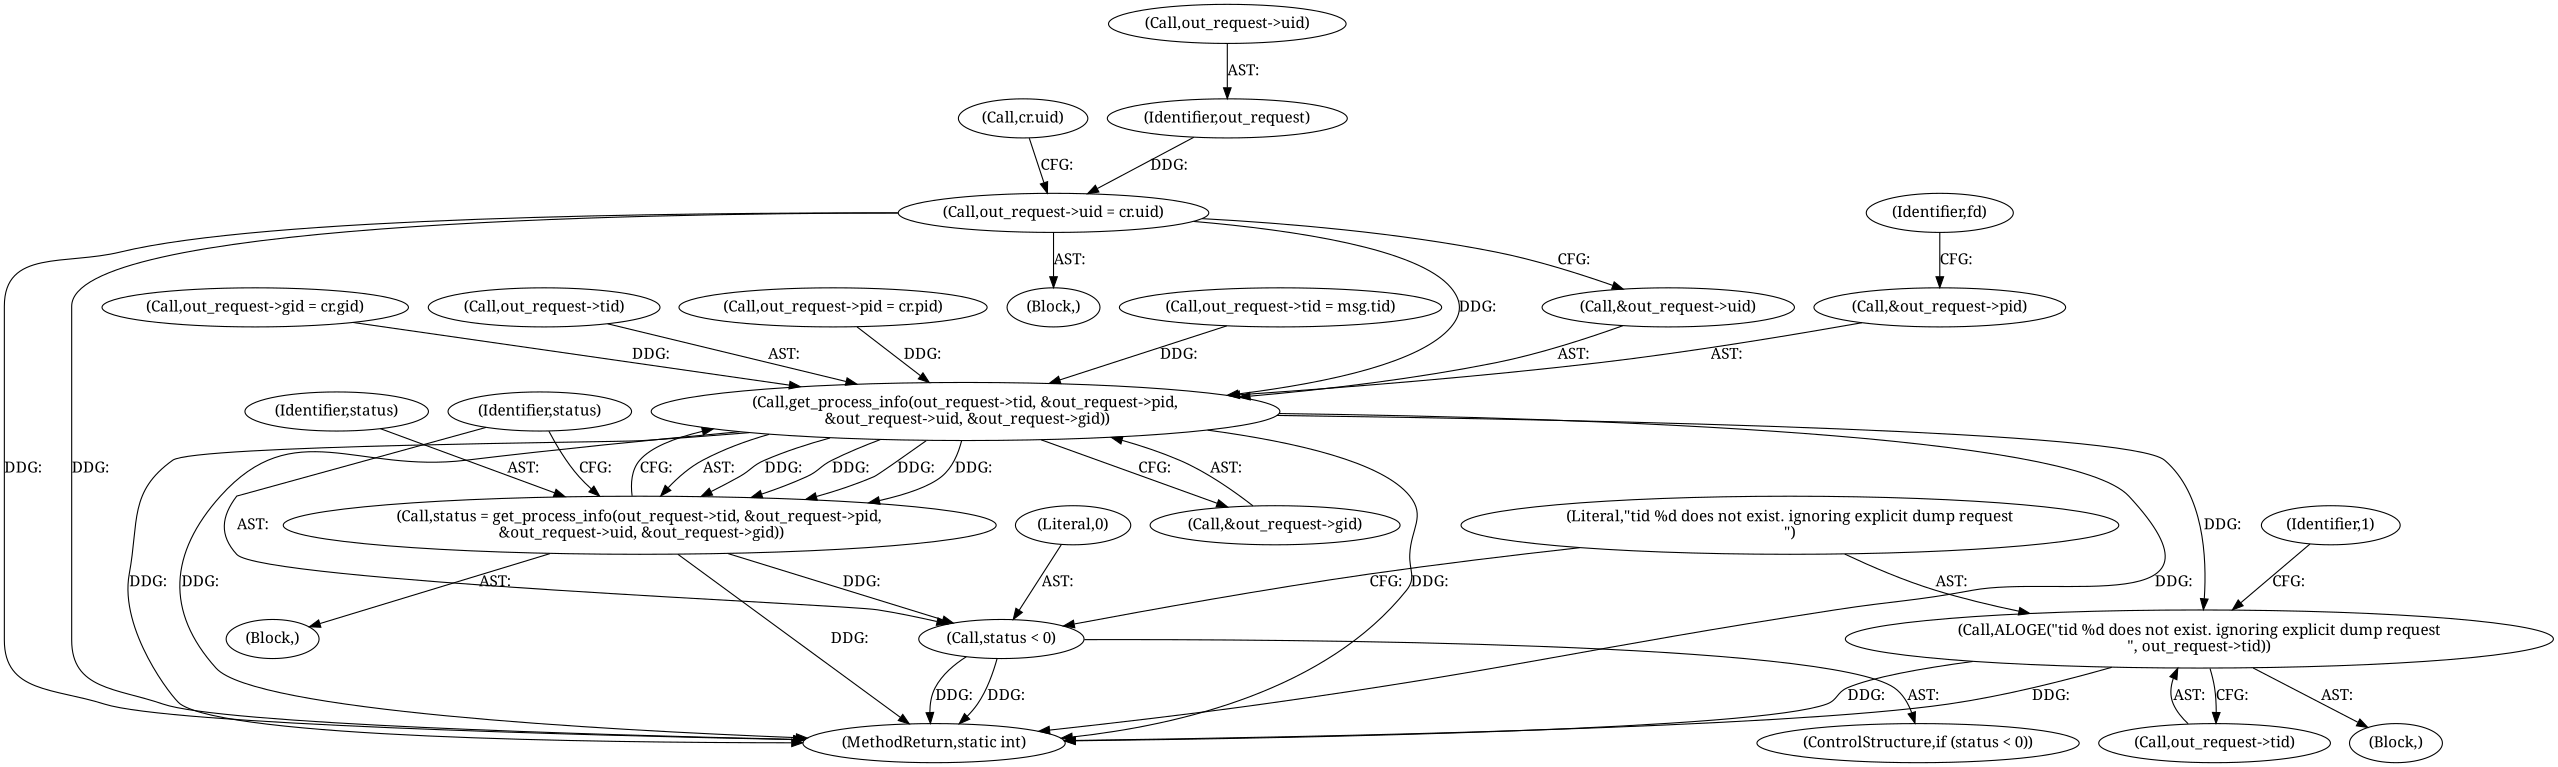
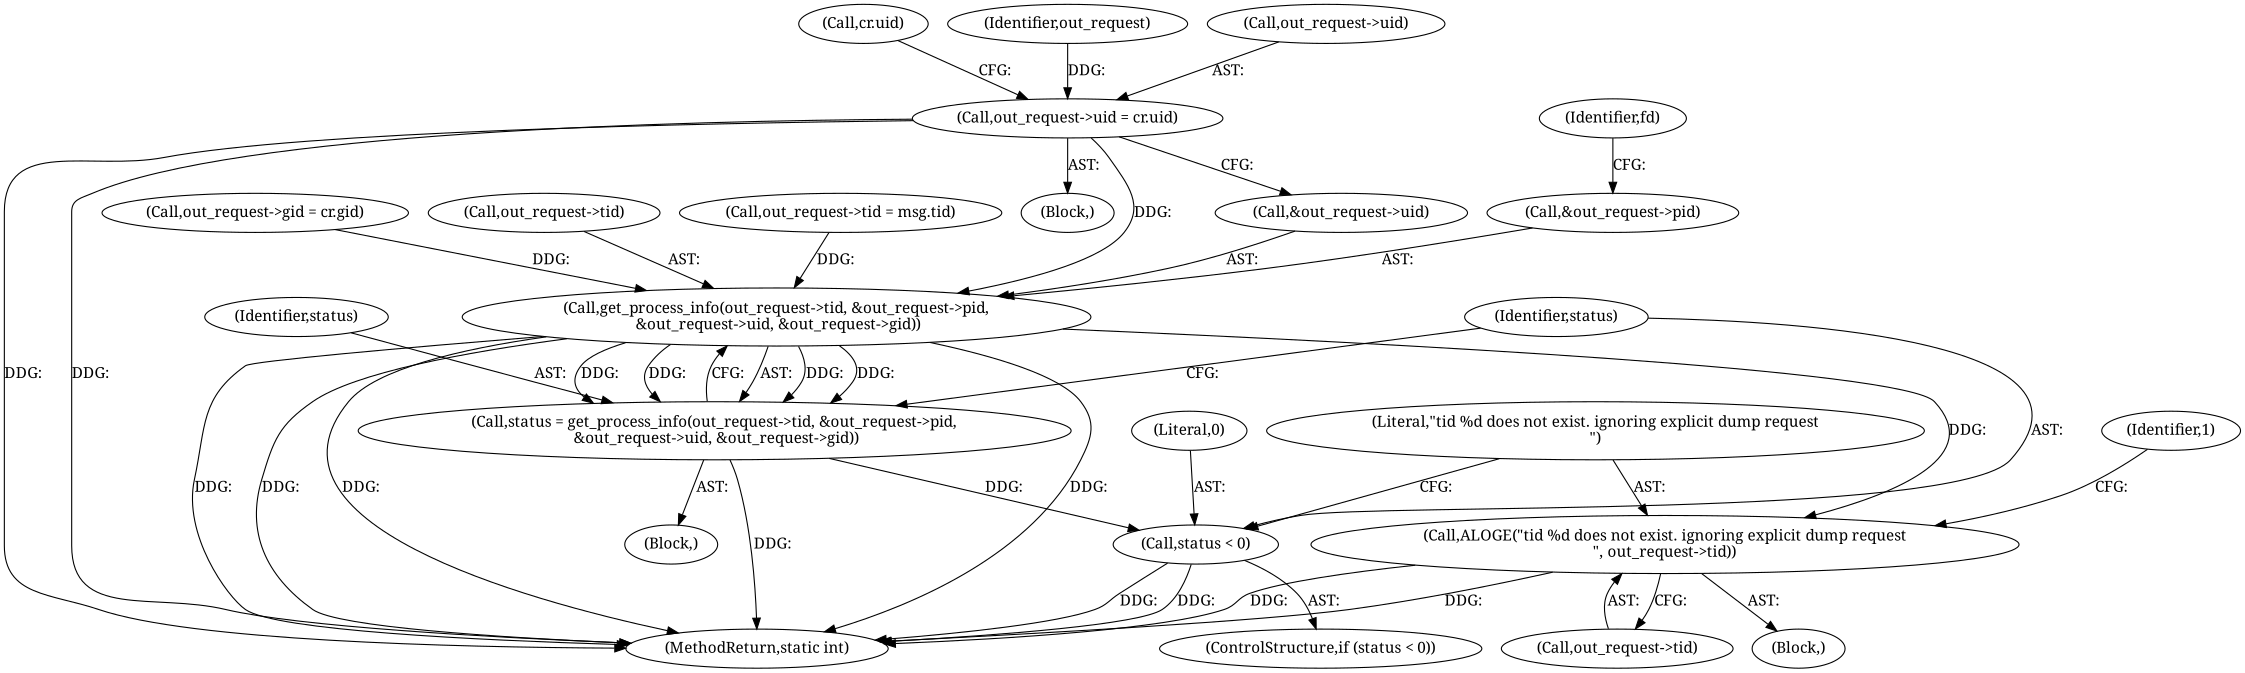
edge "(Call,out_request->uid)" -> "(Identifier,out_request)": now "(Call,out_request->uid)" -> "(Call,out_request->uid = cr.uid)"
node "(Call,out_request->pid = cr.pid)": removed
node "(Call,&out_request->gid)": removed
